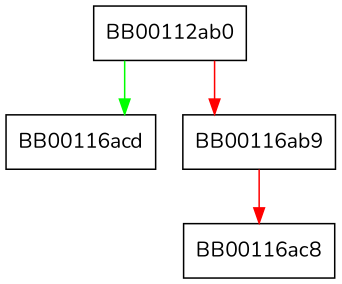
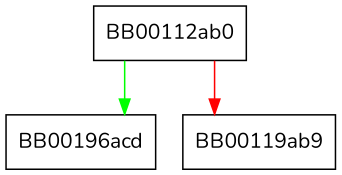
node "BB00116acd": label "BB00116acd" -> "BB00196acd"
node "BB00116ab9": label "BB00116ab9" -> "BB00119ab9"
node "BB00116ac8": removed
